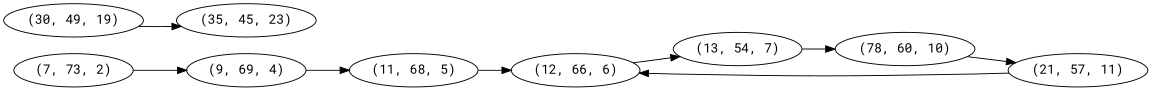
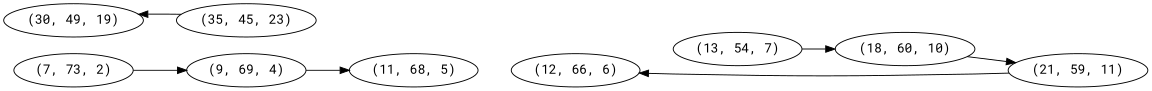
edge "(30, 49, 19)" -> "(35, 45, 23)": reversed
node "(78, 60, 10)": label "(78, 60, 10)" -> "(18, 60, 10)"
edge "(12, 66, 6)" -> "(13, 54, 7)": removed
edge "(11, 68, 5)" -> "(12, 66, 6)": removed
node "(21, 57, 11)": label "(21, 57, 11)" -> "(21, 59, 11)"
